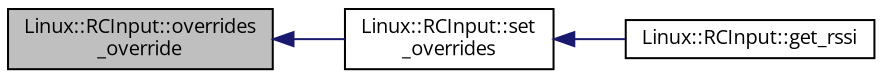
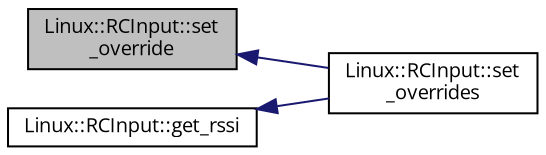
node "Linux::RCInput::overrides _override": label "Linux::RCInput::overrides _override" -> "Linux::RCInput::set _override"
edge "Linux::RCInput::get_rssi" -> "Linux::RCInput::set _overrides": reversed
